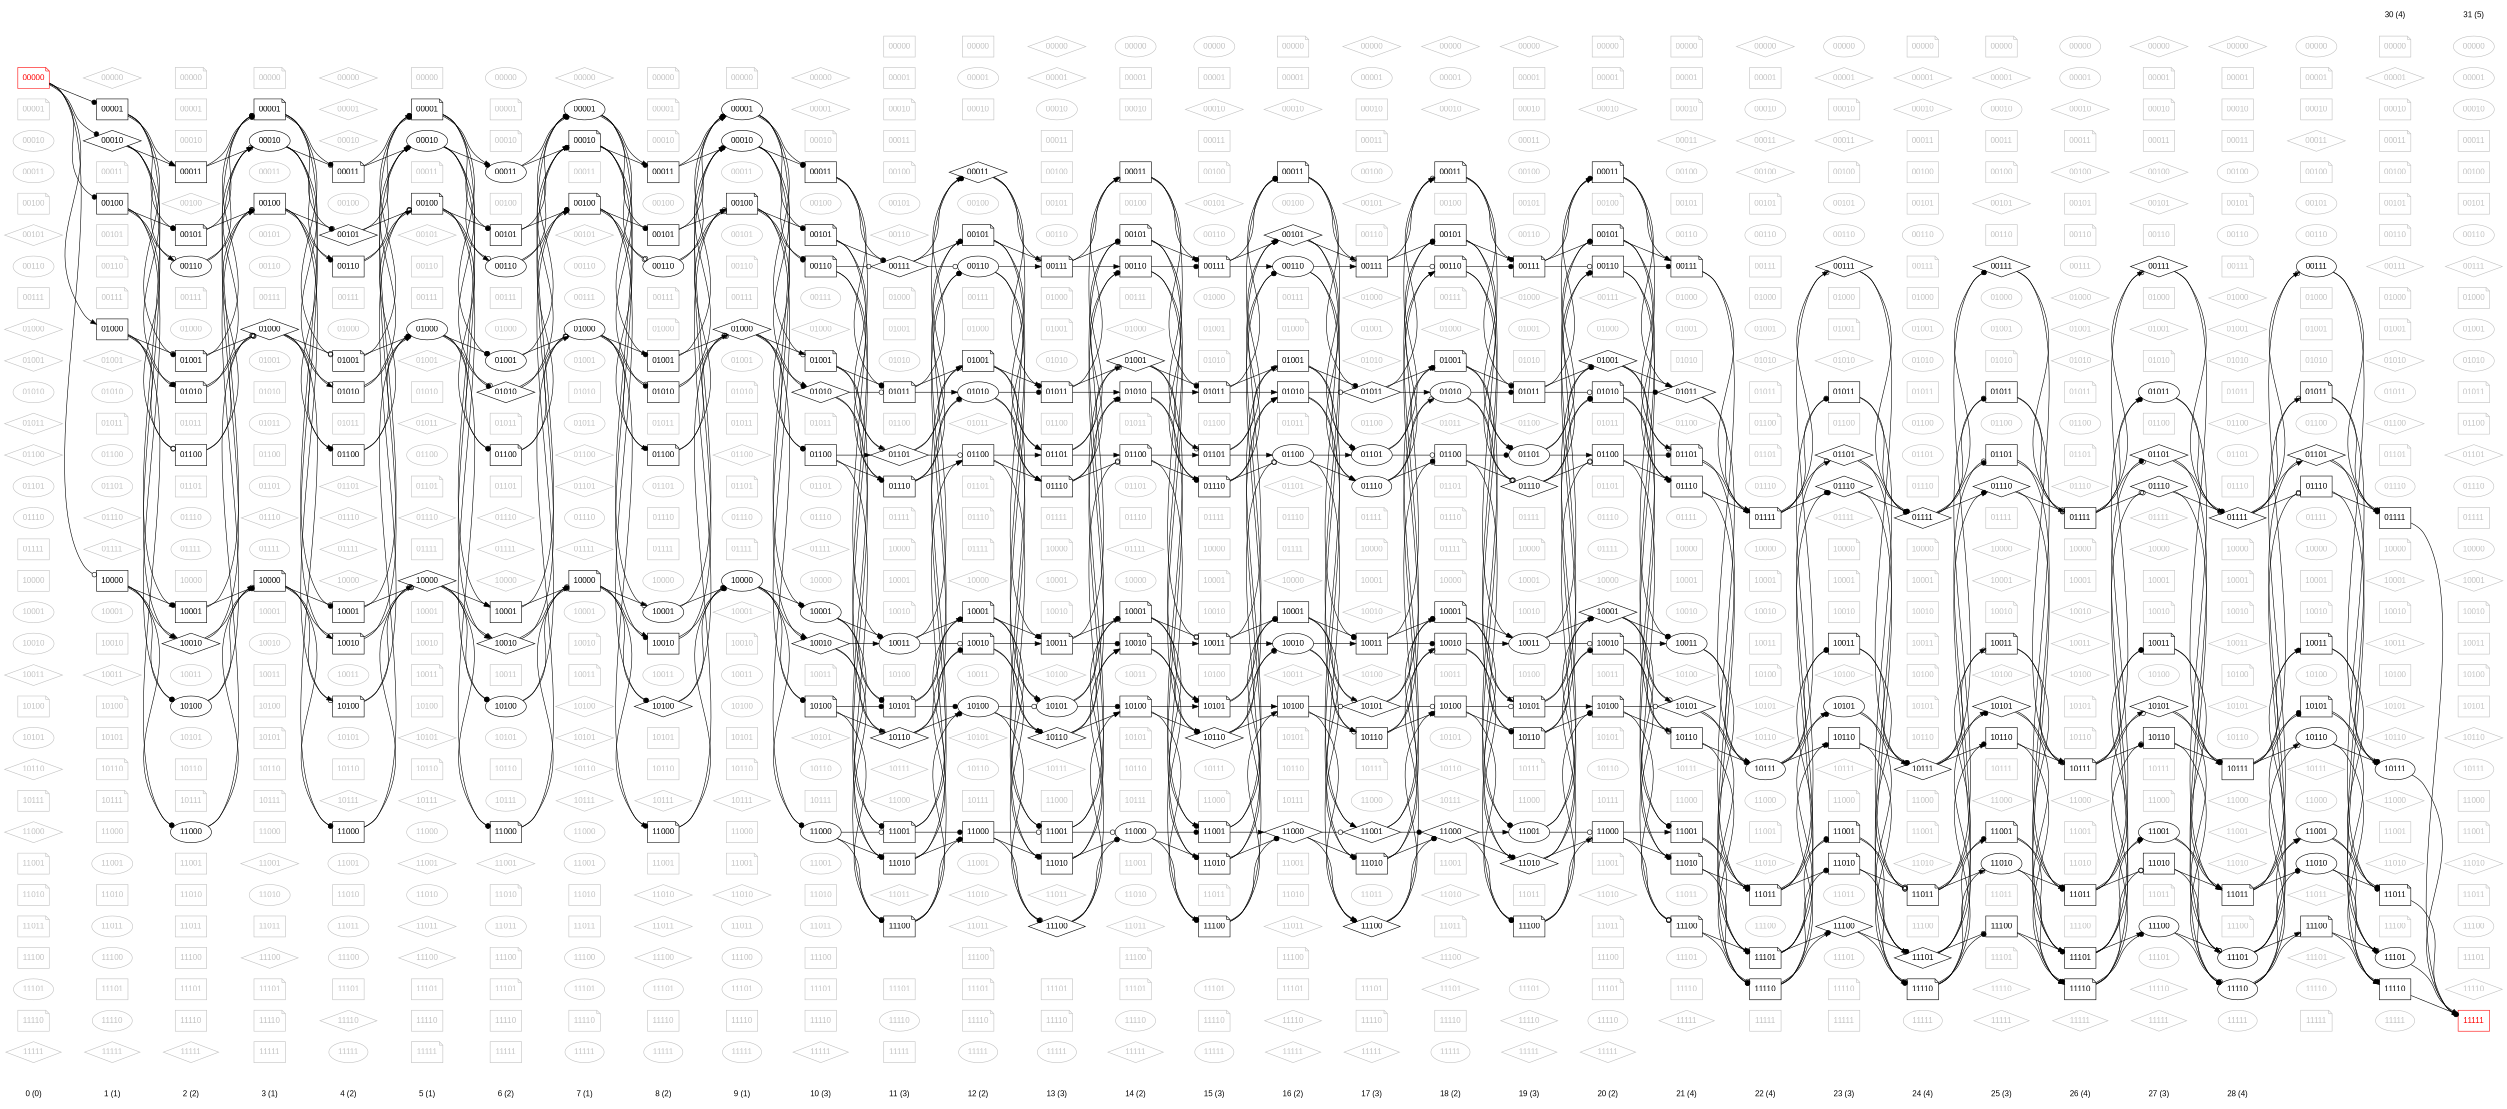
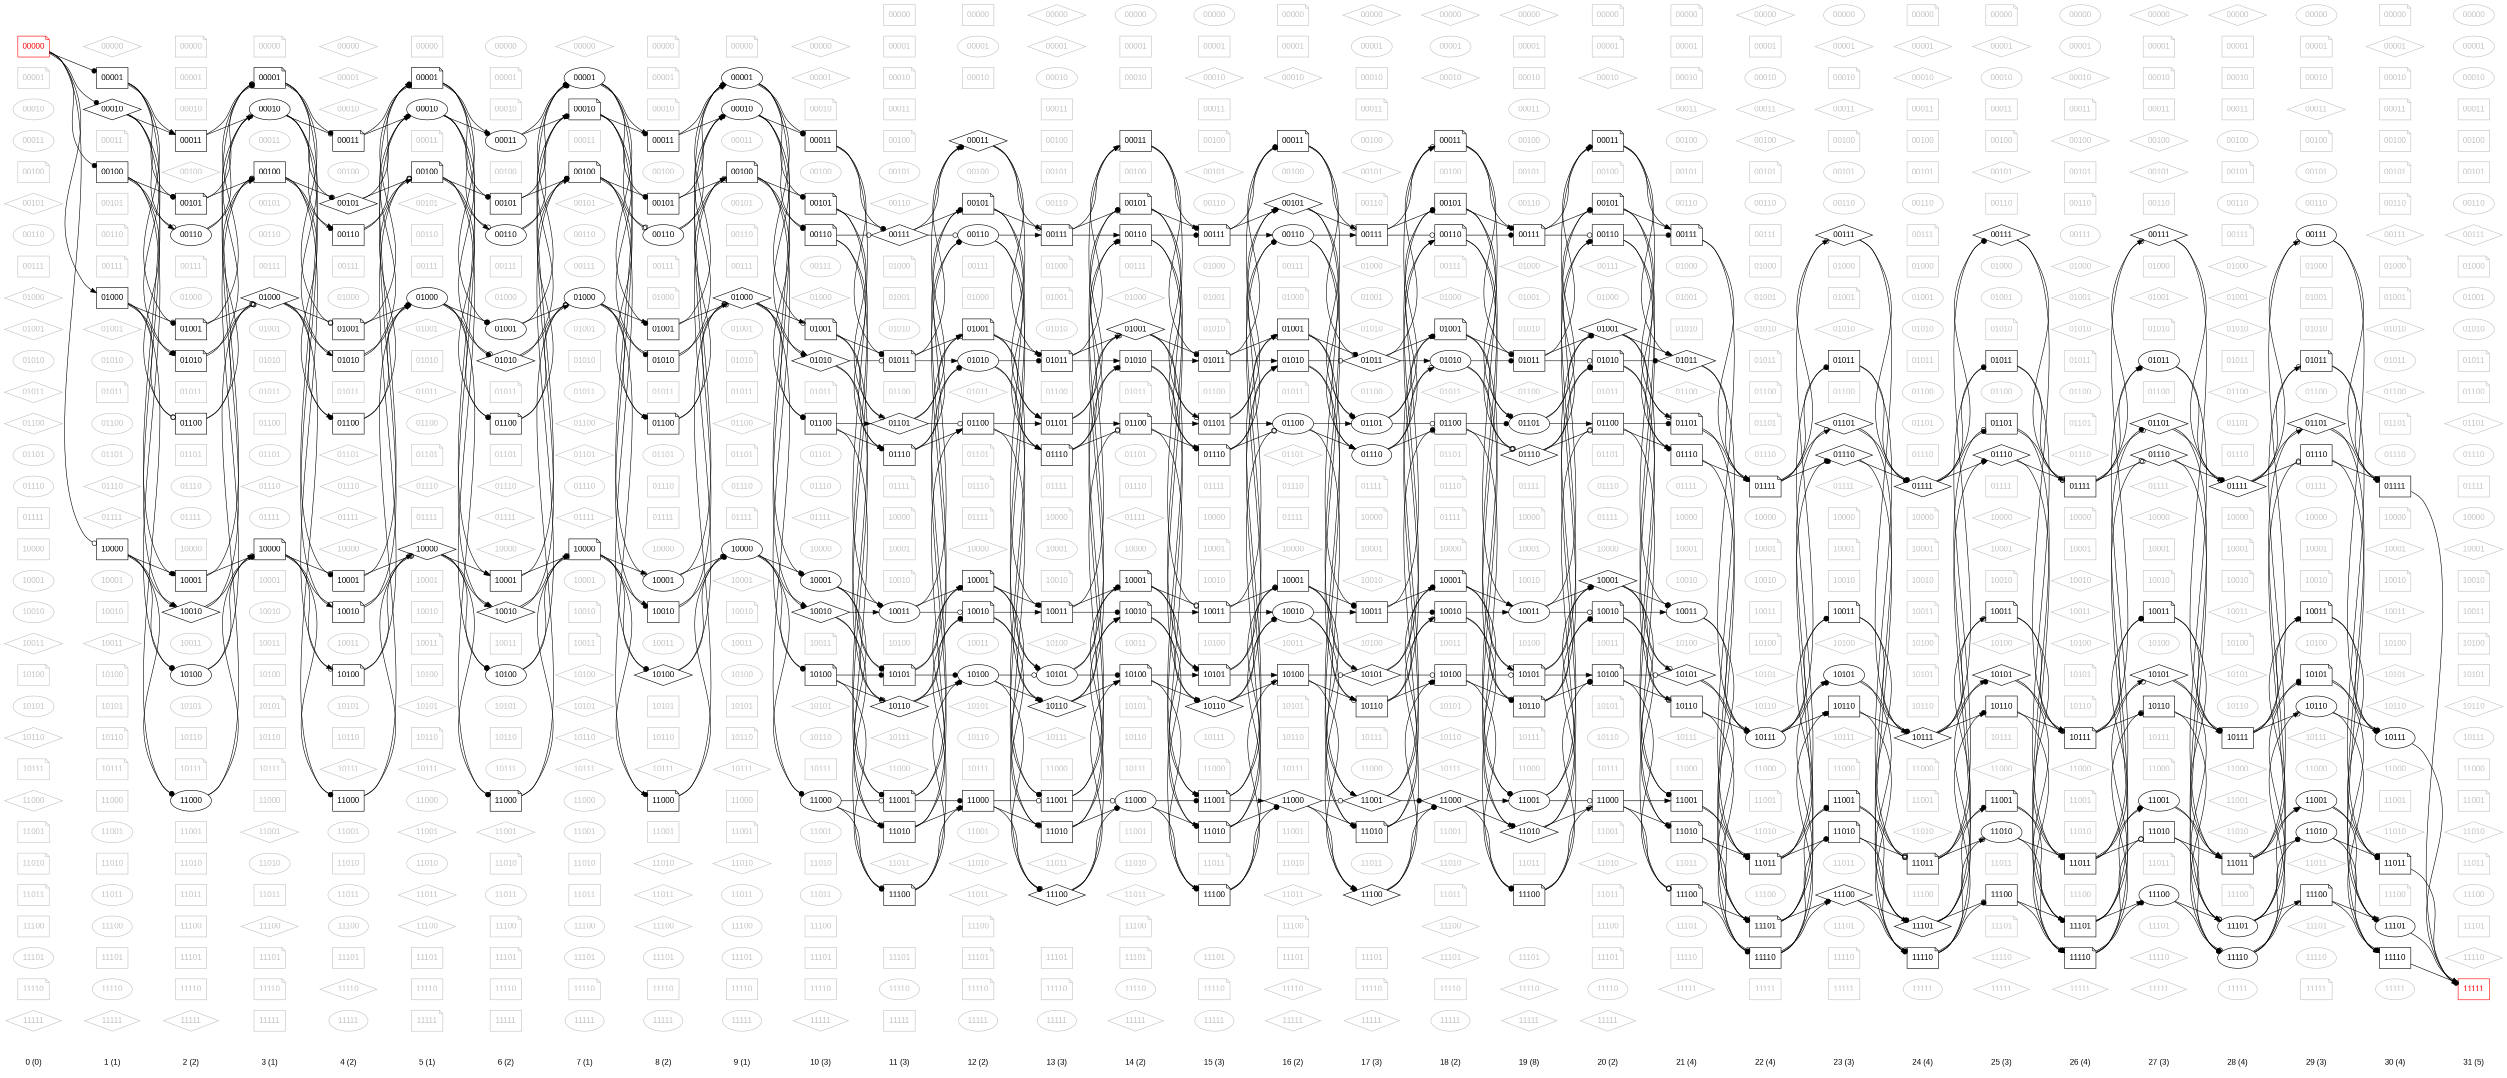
node "29 (3)": added
node "19 (3)": label "19 (3)" -> "19 (8)"
